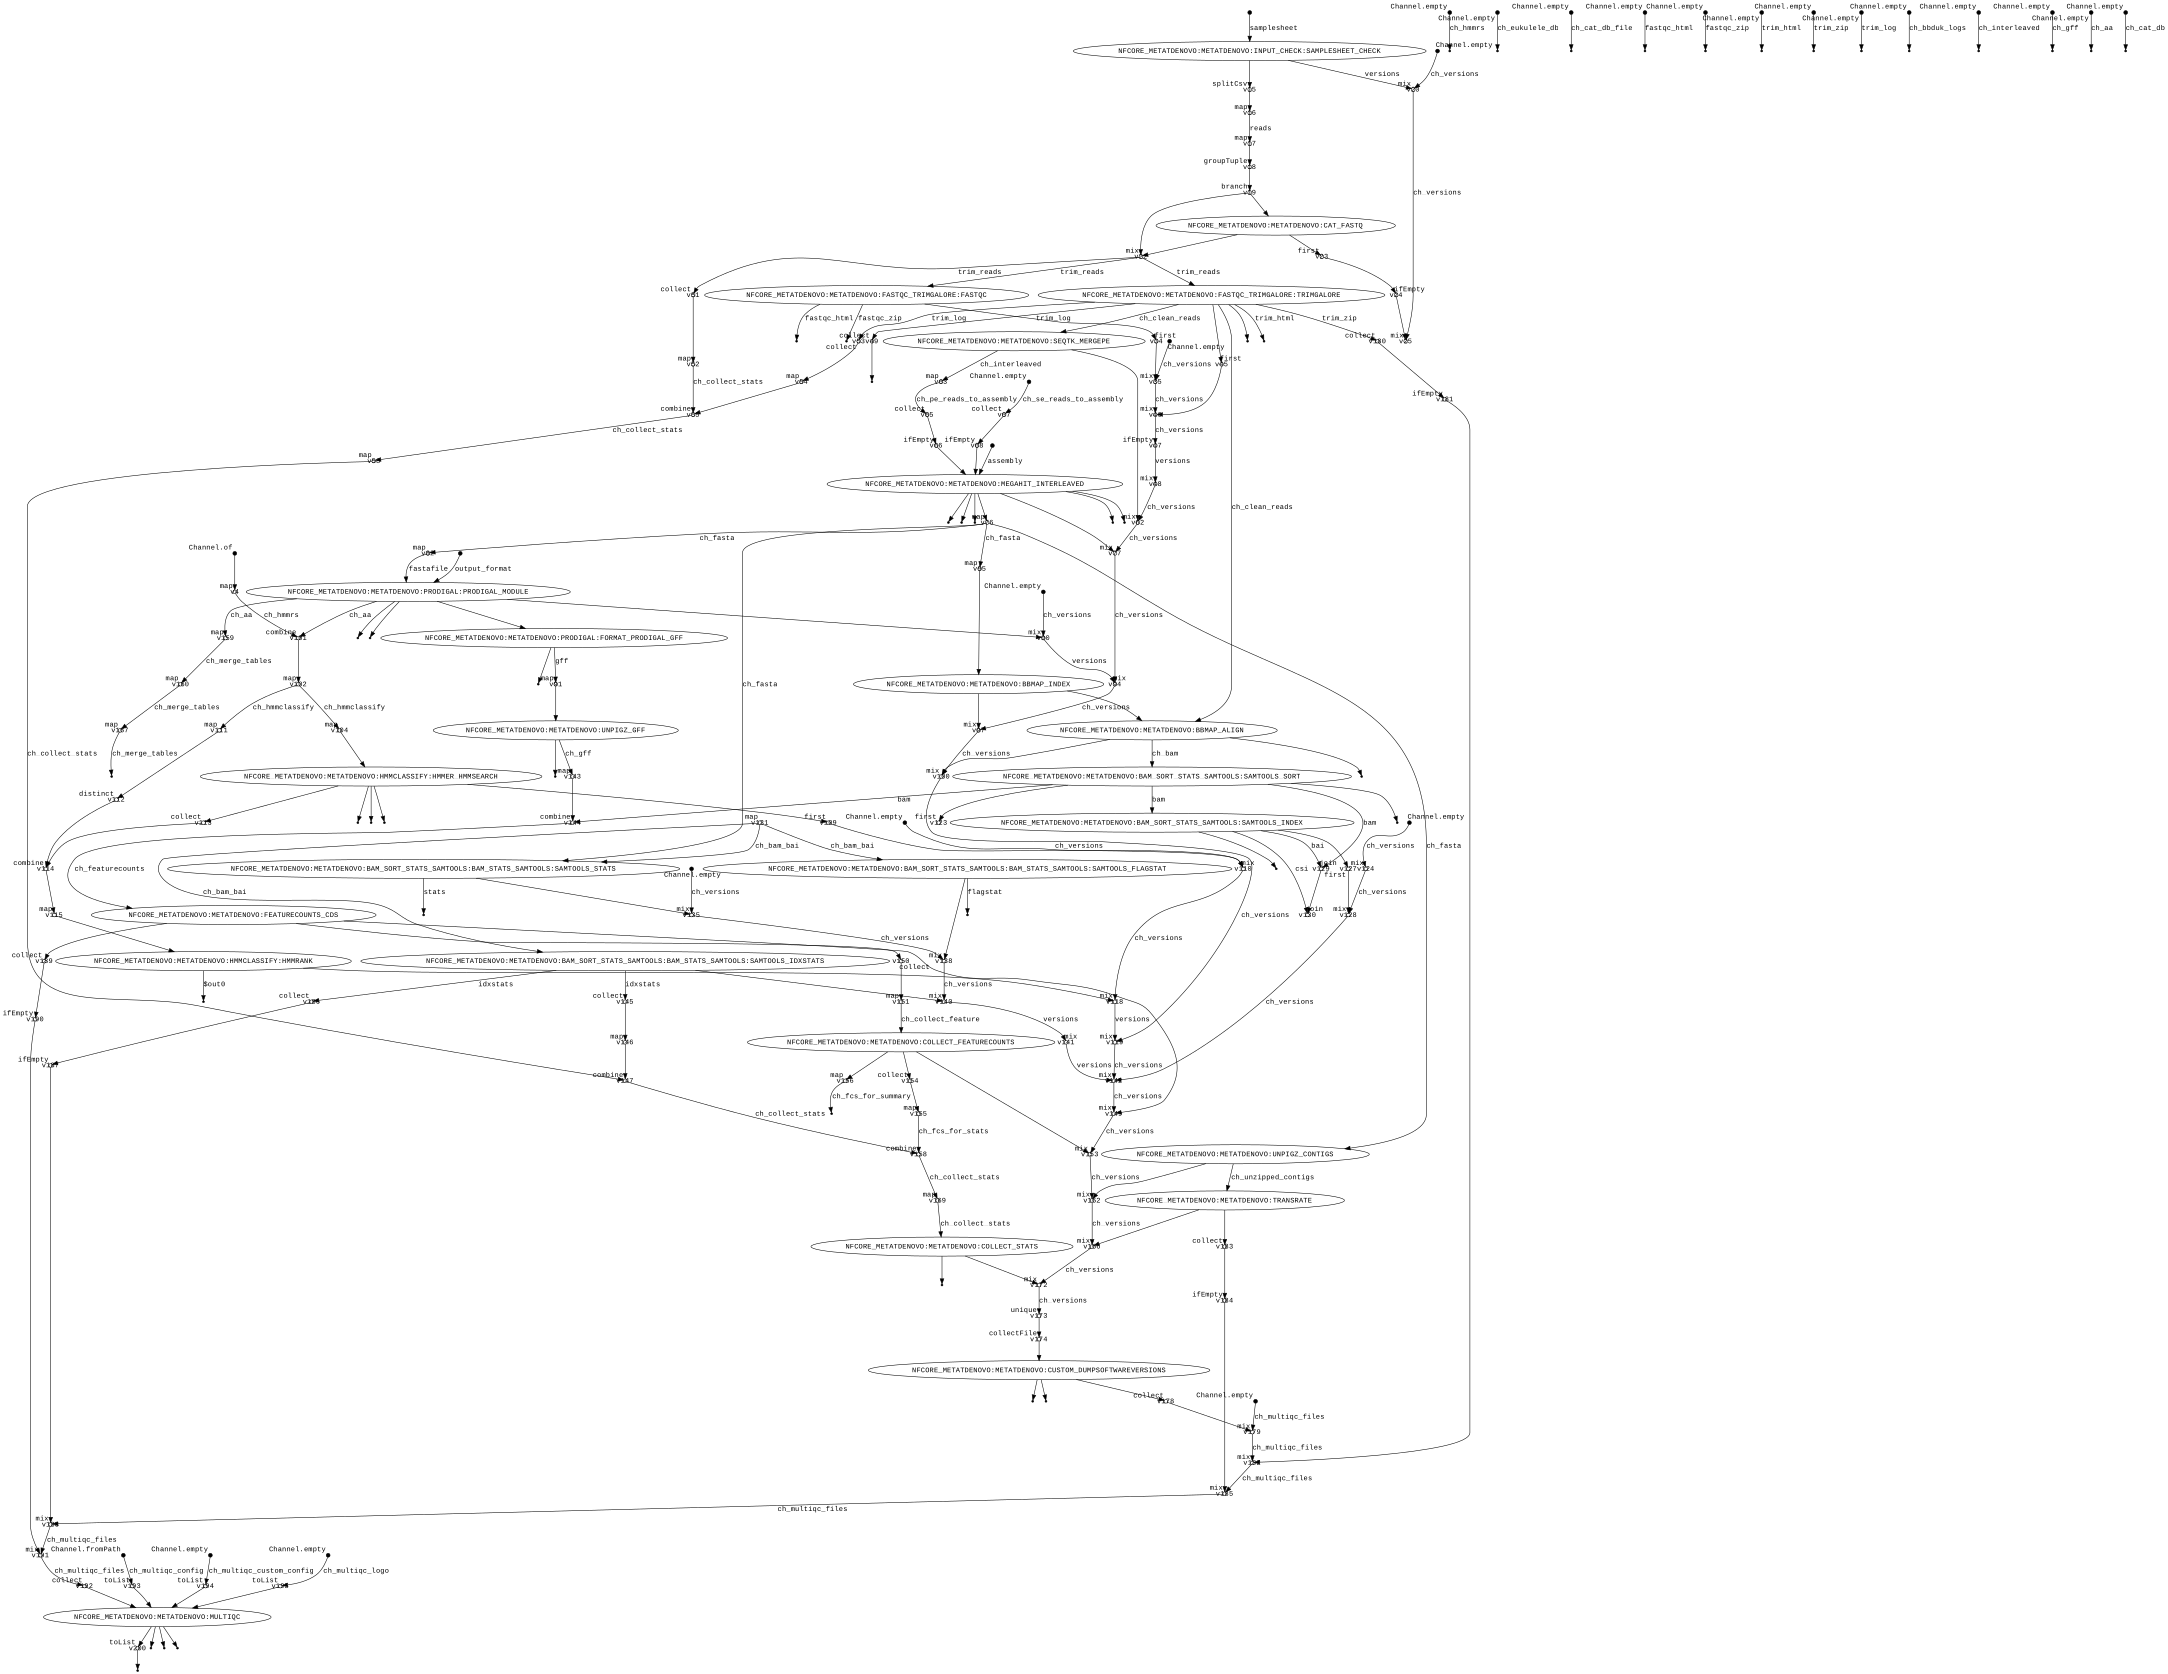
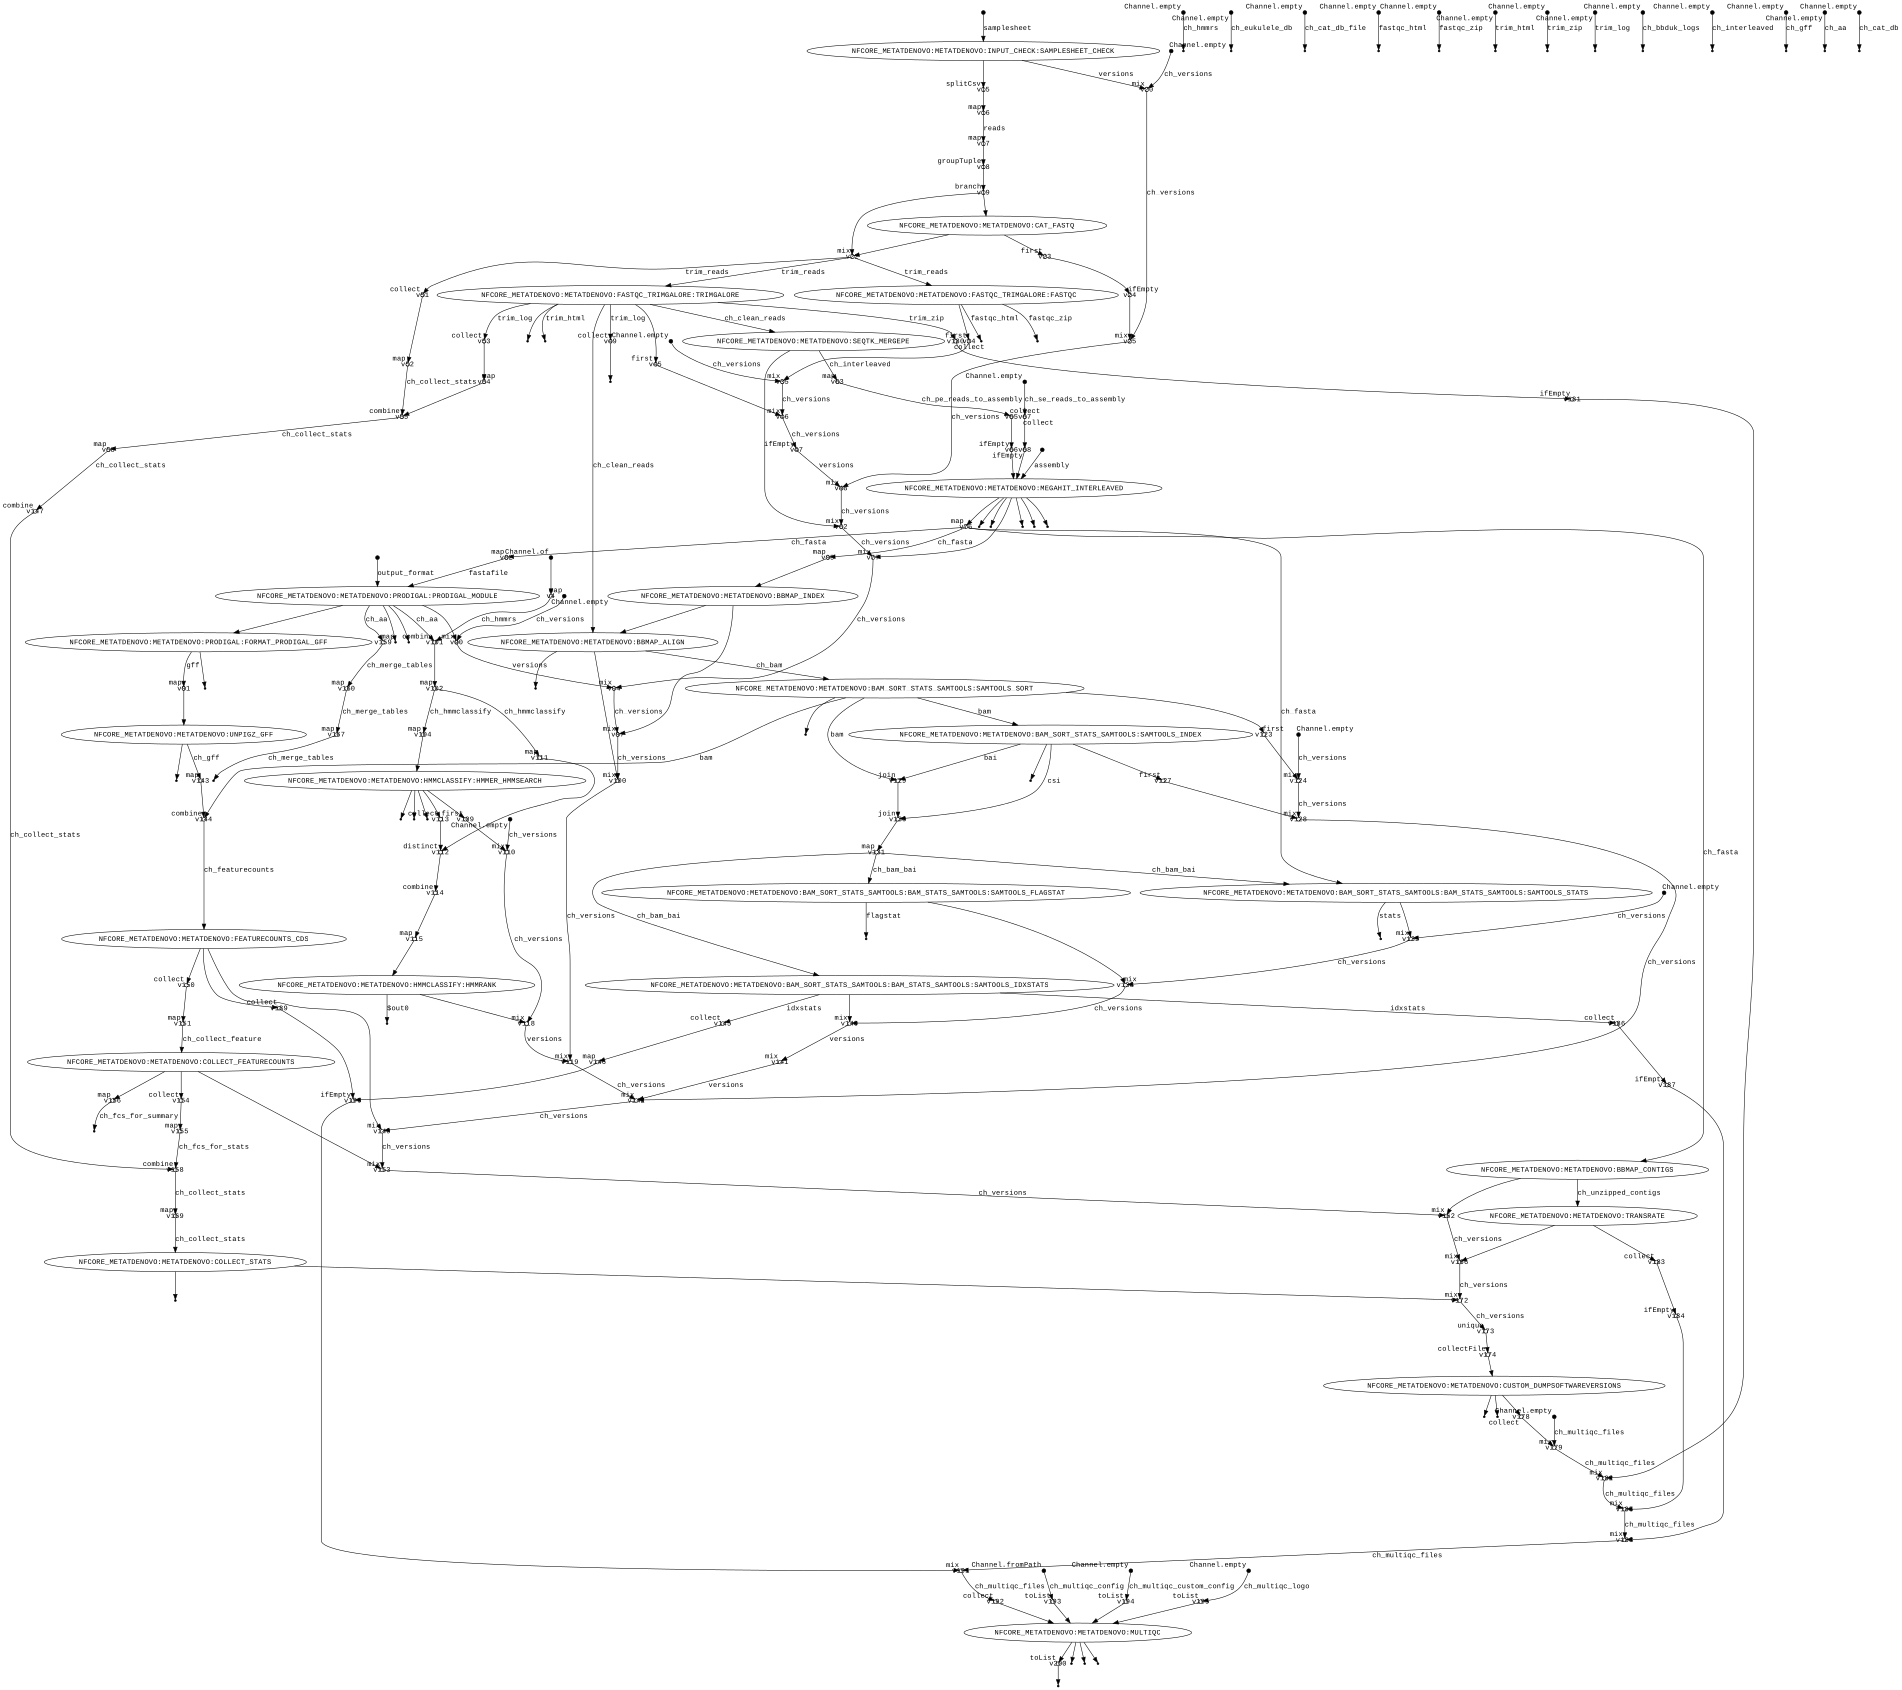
edge "v25 mix" -> "v48 mix": added, label "ch_versions"
edge "v123 first" -> "v124 mix": added
edge "v113 collect" -> "v114 combine": now "v113 collect" -> "v112 distinct"
edge "v130 join" -> "v131 map": added
edge "v146 map" -> "v147 combine": now "v146 map" -> "v190 ifEmpty"
node "NFCORE_METATDENOVO:METATDENOVO:UNPIGZ_CONTIGS": label "NFCORE_METATDENOVO:METATDENOVO:UNPIGZ_CONTIGS" -> "NFCORE_METATDENOVO:METATDENOVO:BBMAP_CONTIGS"
